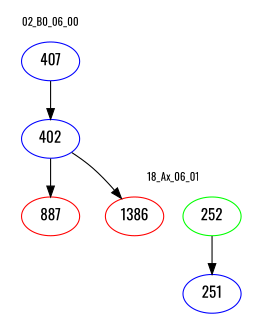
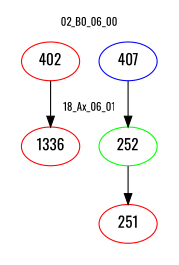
edge "407" -> "402": now "407" -> "252"
node "402": color blue -> red
node "887": removed
node "1386": label "1386" -> "1336"
node "251": color blue -> red
